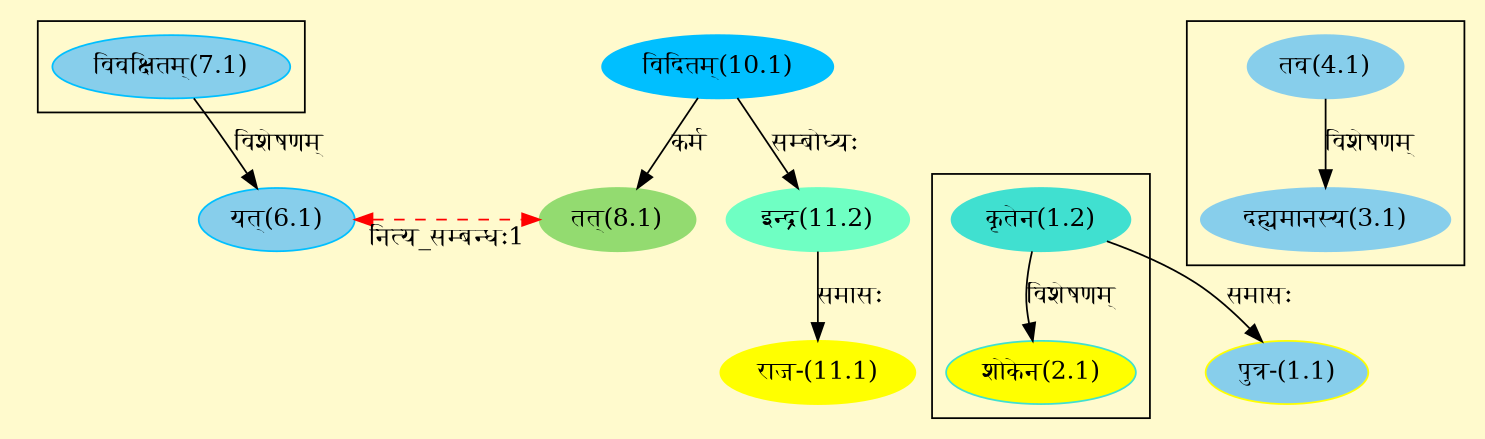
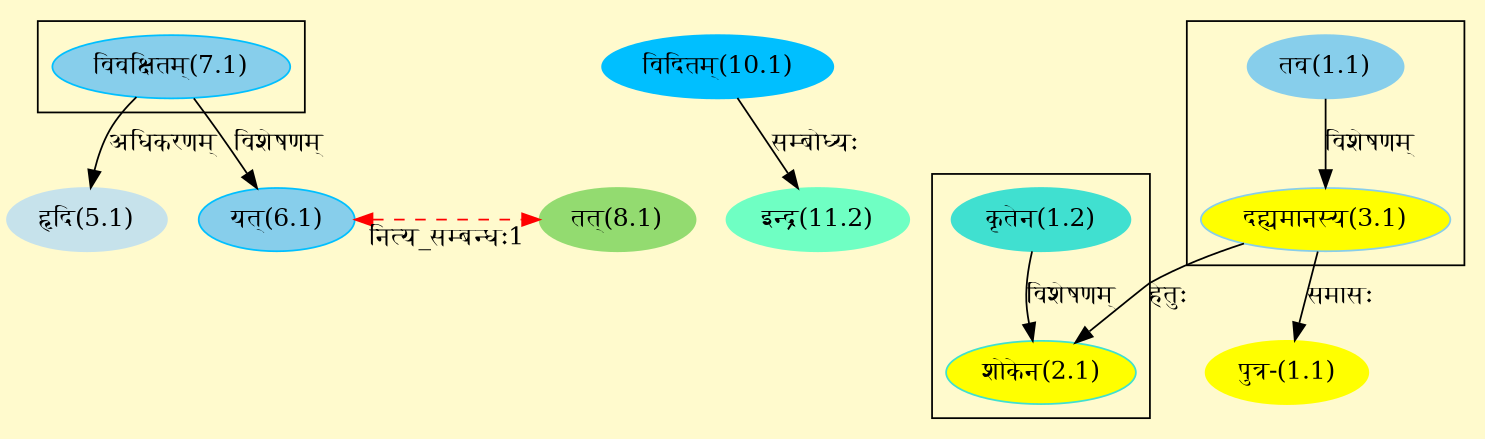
node "तव(4.1)": label "तव(4.1)" -> "तव(1.1)"
edge "विदितम्(10.1)" -> "तत्(8.1)": removed, label "कर्म"
node "हृदि(5.1)": added
node "दह्यमानस्य(3.1)": fillcolor #87ceeb -> #ffff00
edge "कृतेन(1.2)" -> "पुत्र-(1.1)": now "दह्यमानस्य(3.1)" -> "पुत्र-(1.1)"
edge "दह्यमानस्य(3.1)" -> "शोकेन(2.1)": added, label "हेतुः"
node "राज-(11.1)": removed
node "पुत्र-(1.1)": fillcolor #87ceeb -> #ffff00
